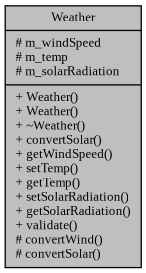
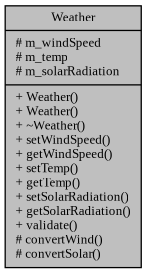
node "Weather": text "+ convertSolar()" -> "+ setWindSpeed()"
